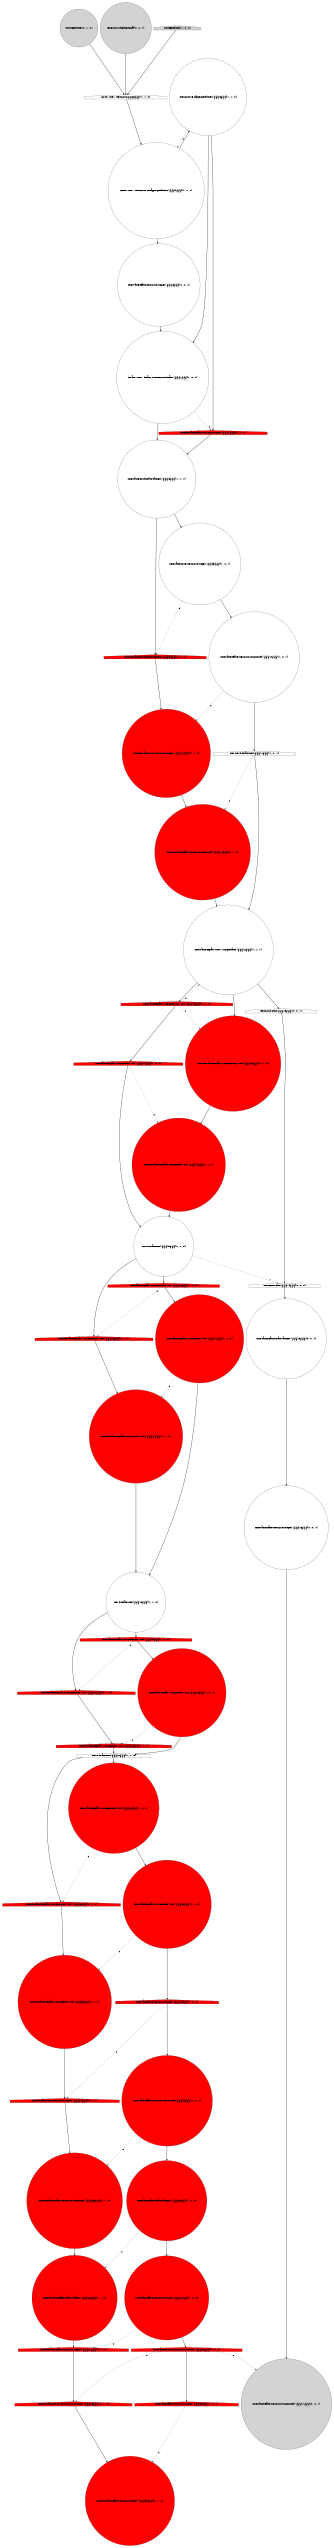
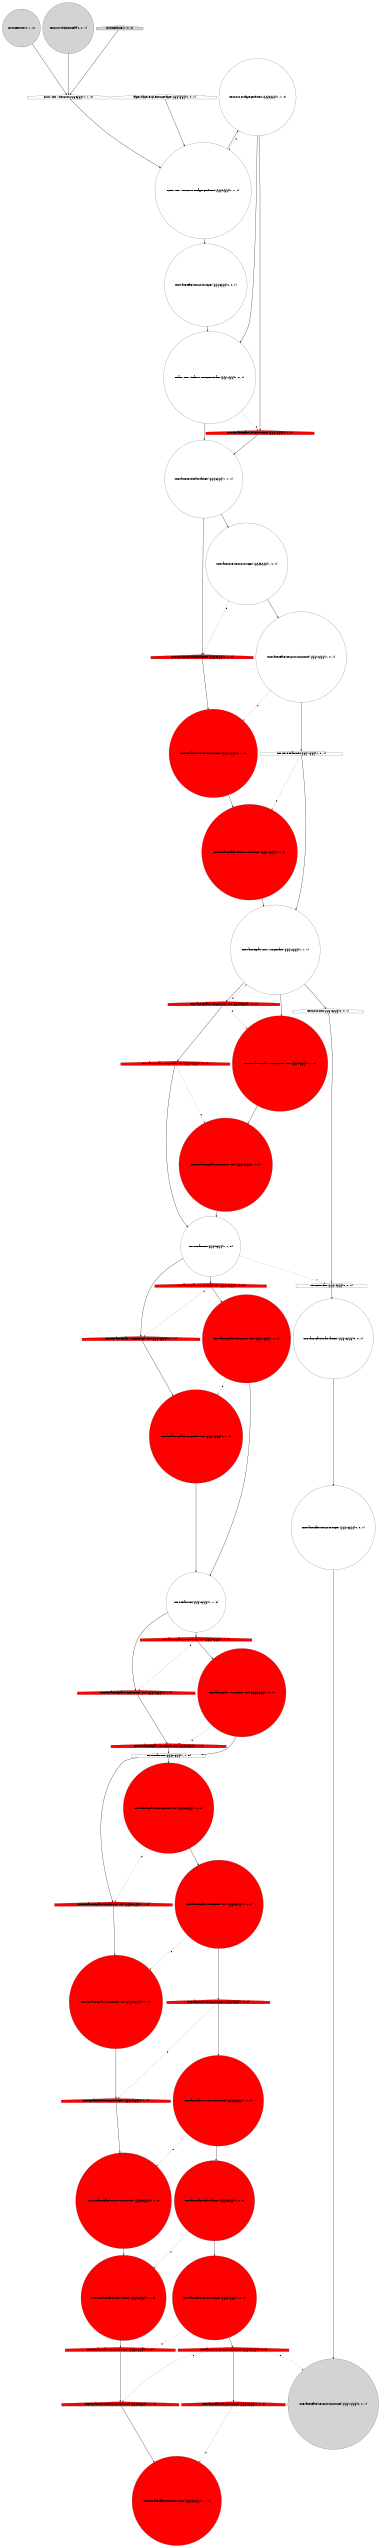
node "Mapper mapper = sqlSession.getMapper()@@@4@@@['0', '0', '1']": added
